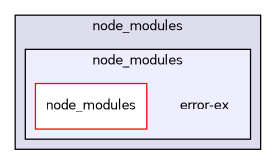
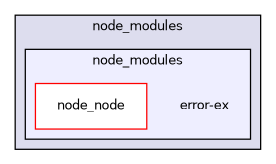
node "node_modules": label "node_modules" -> "node_node"
